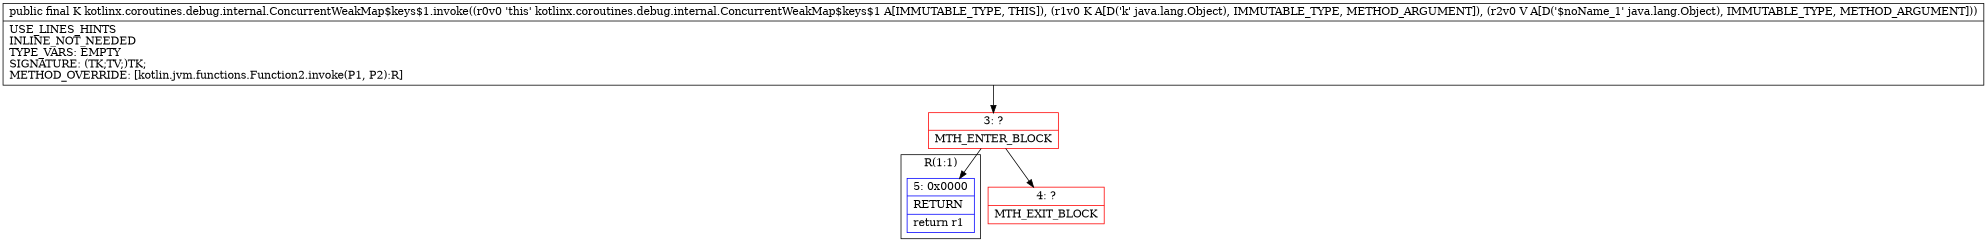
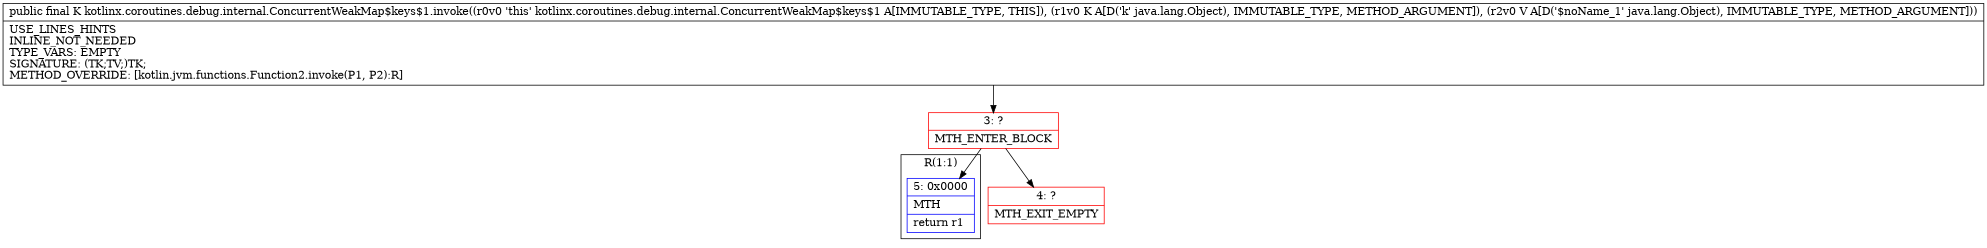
node "5: 0x0000": text "RETURN" -> "MTH"
node "4: ?": text "MTH_EXIT_BLOCK" -> "MTH_EXIT_EMPTY"
